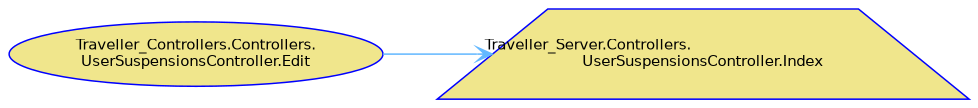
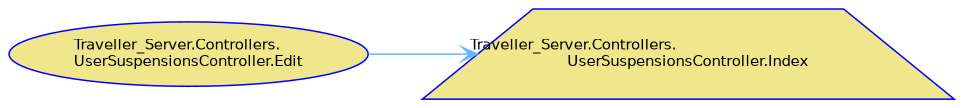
node "Traveller_Controllers.Controllers. UserSuspensionsController.Edit": label "Traveller_Controllers.Controllers. UserSuspensionsController.Edit" -> "Traveller_Server.Controllers. UserSuspensionsController.Edit"
